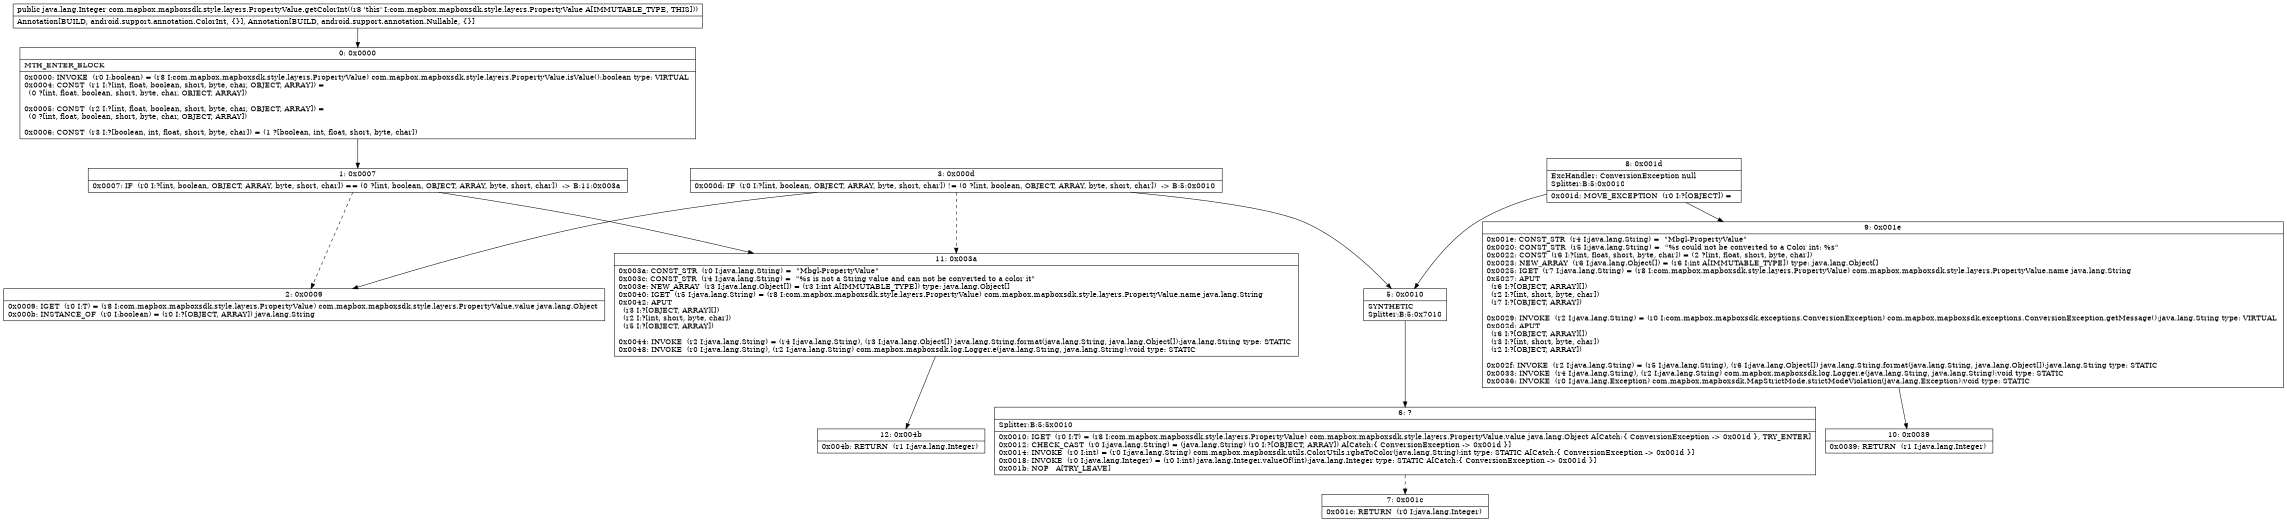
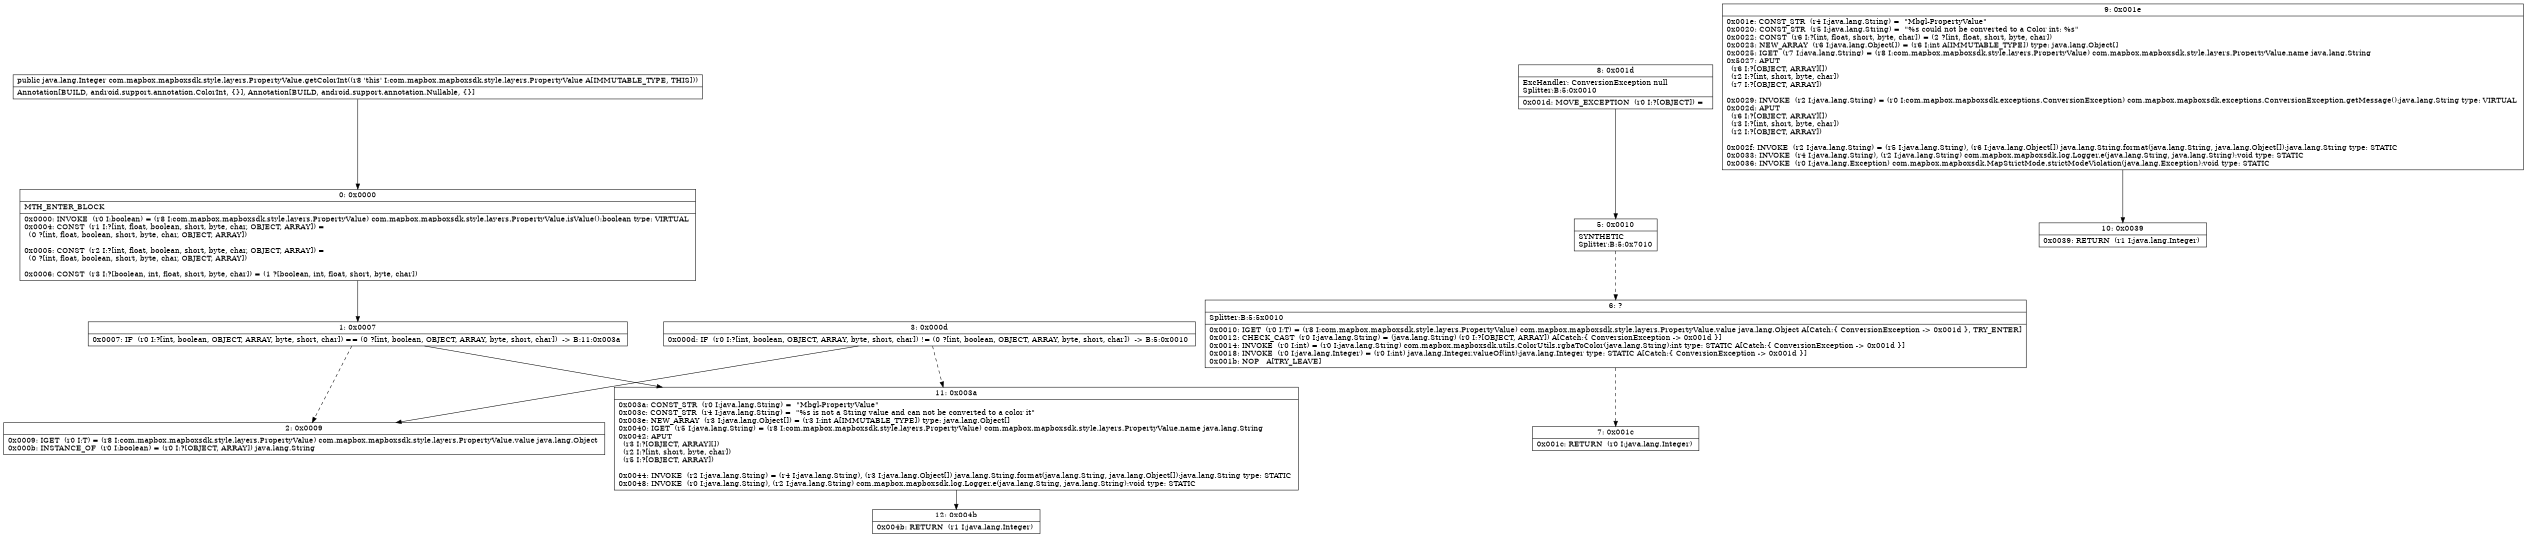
edge "8: 0x001d" -> "9: 0x001e": removed
edge "3: 0x000d" -> "5: 0x0010": removed
edge "5: 0x0010" -> "6: ?": style solid -> dashed
